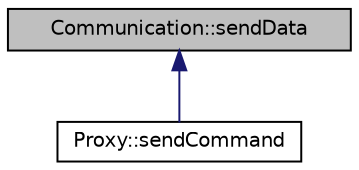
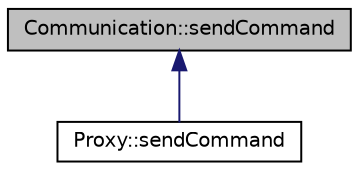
node "Communication::sendData": label "Communication::sendData" -> "Communication::sendCommand"
